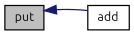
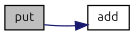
edge "add" -> "put": reversed
